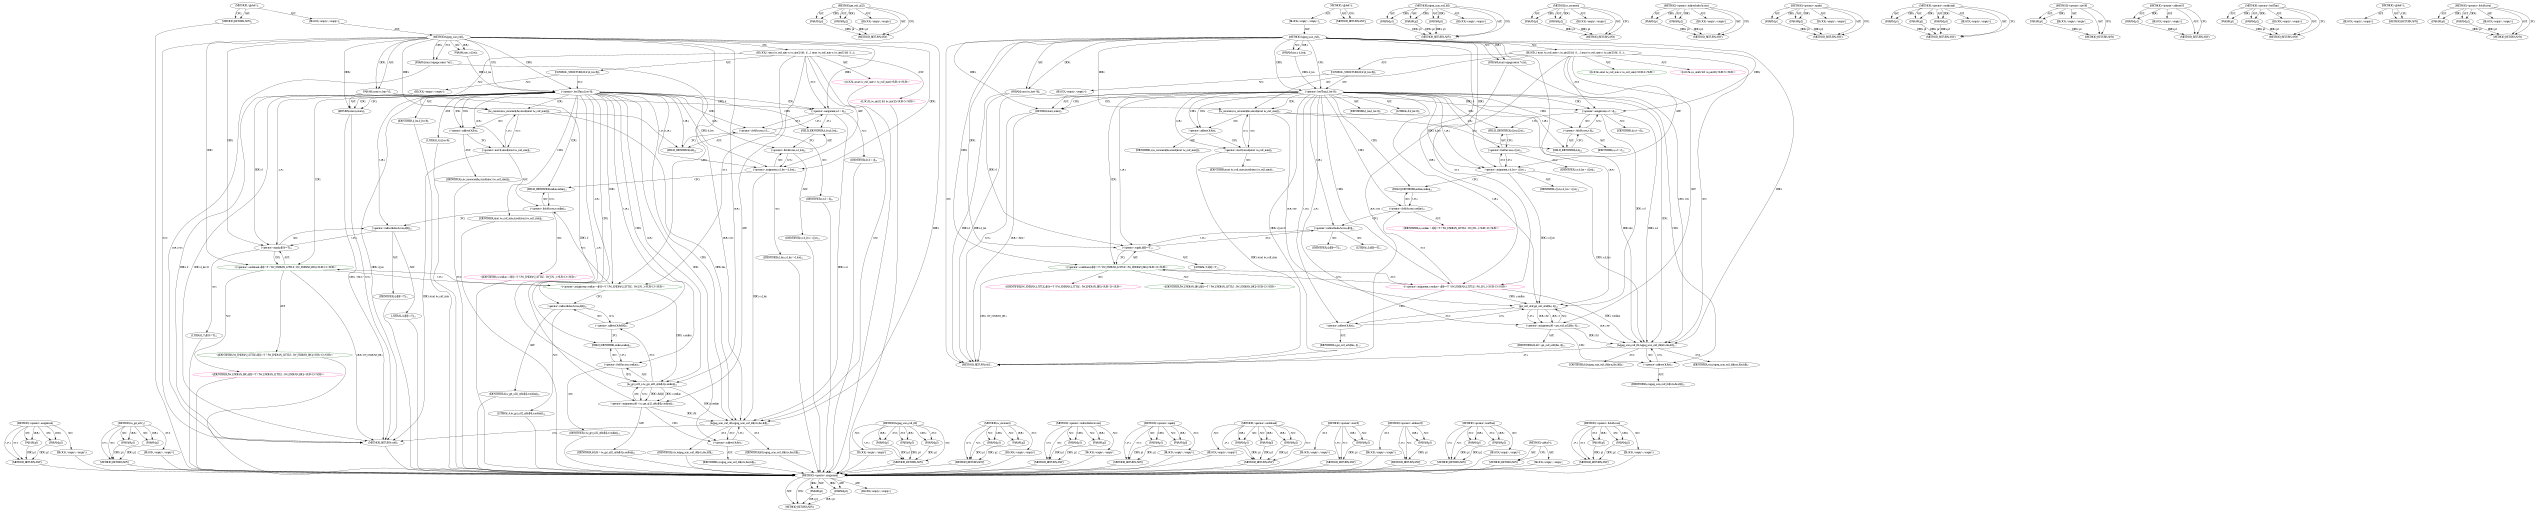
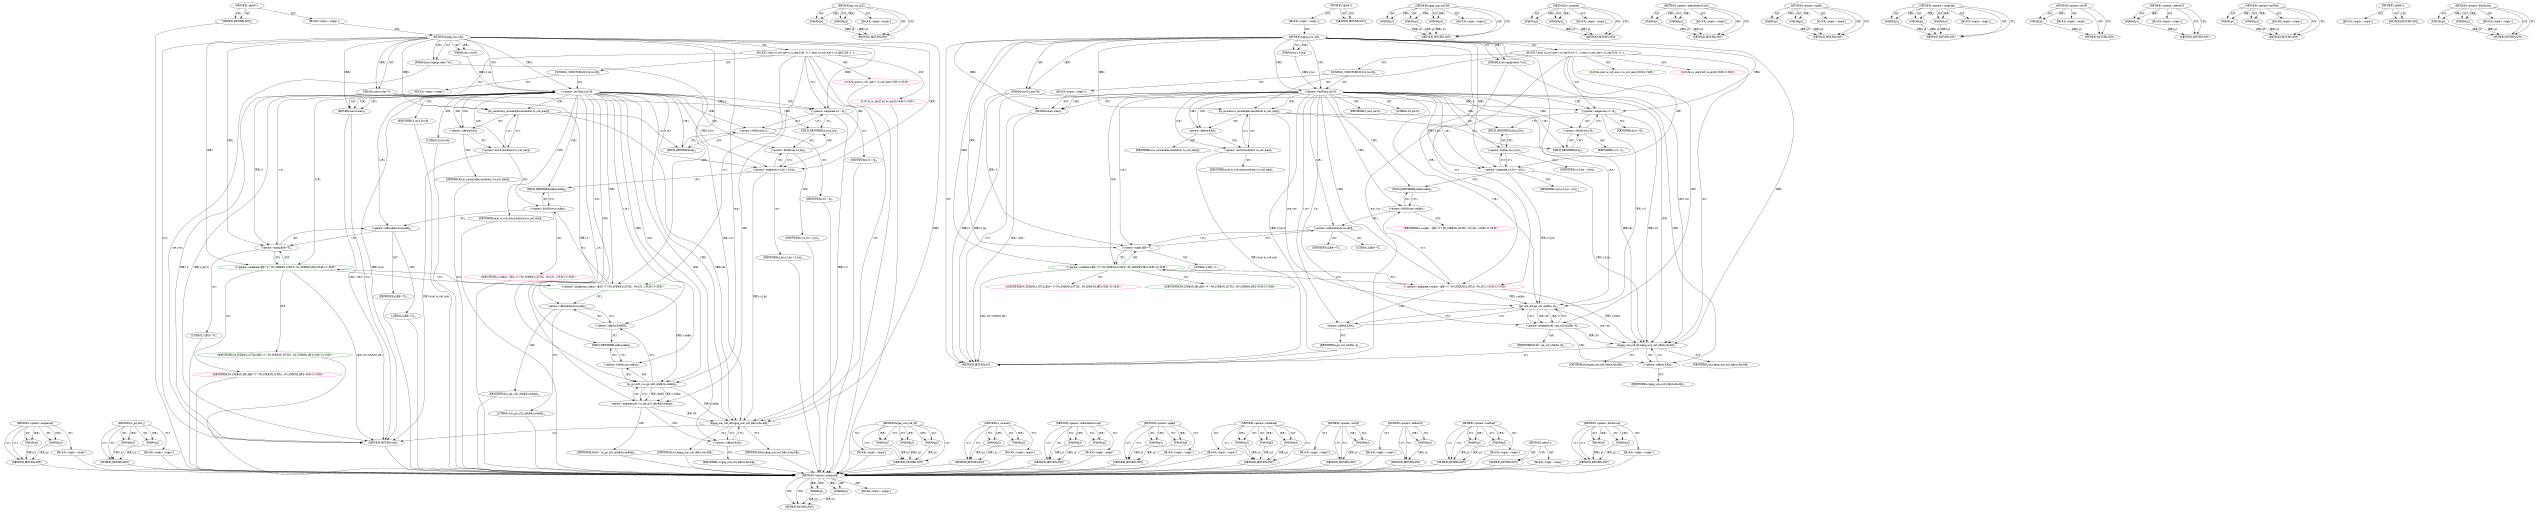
node "(IDENTIFIER,e,iw_get_ui32_e(&d[4],e.endian))": removed
